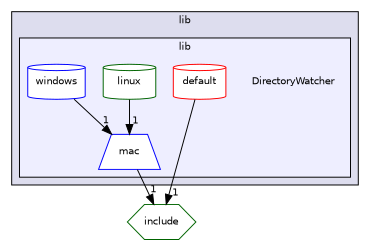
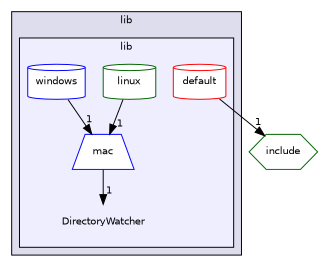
edge "mac" -> "include": now "mac" -> "DirectoryWatcher"
